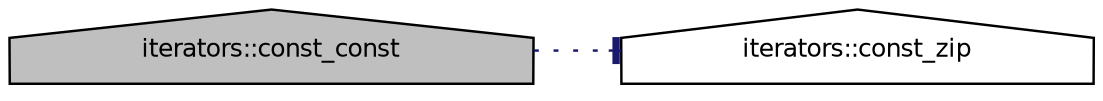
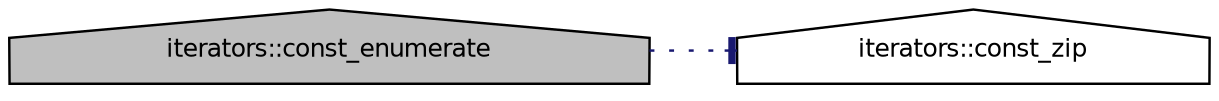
node "iterators::const_const": label "iterators::const_const" -> "iterators::const_enumerate"
